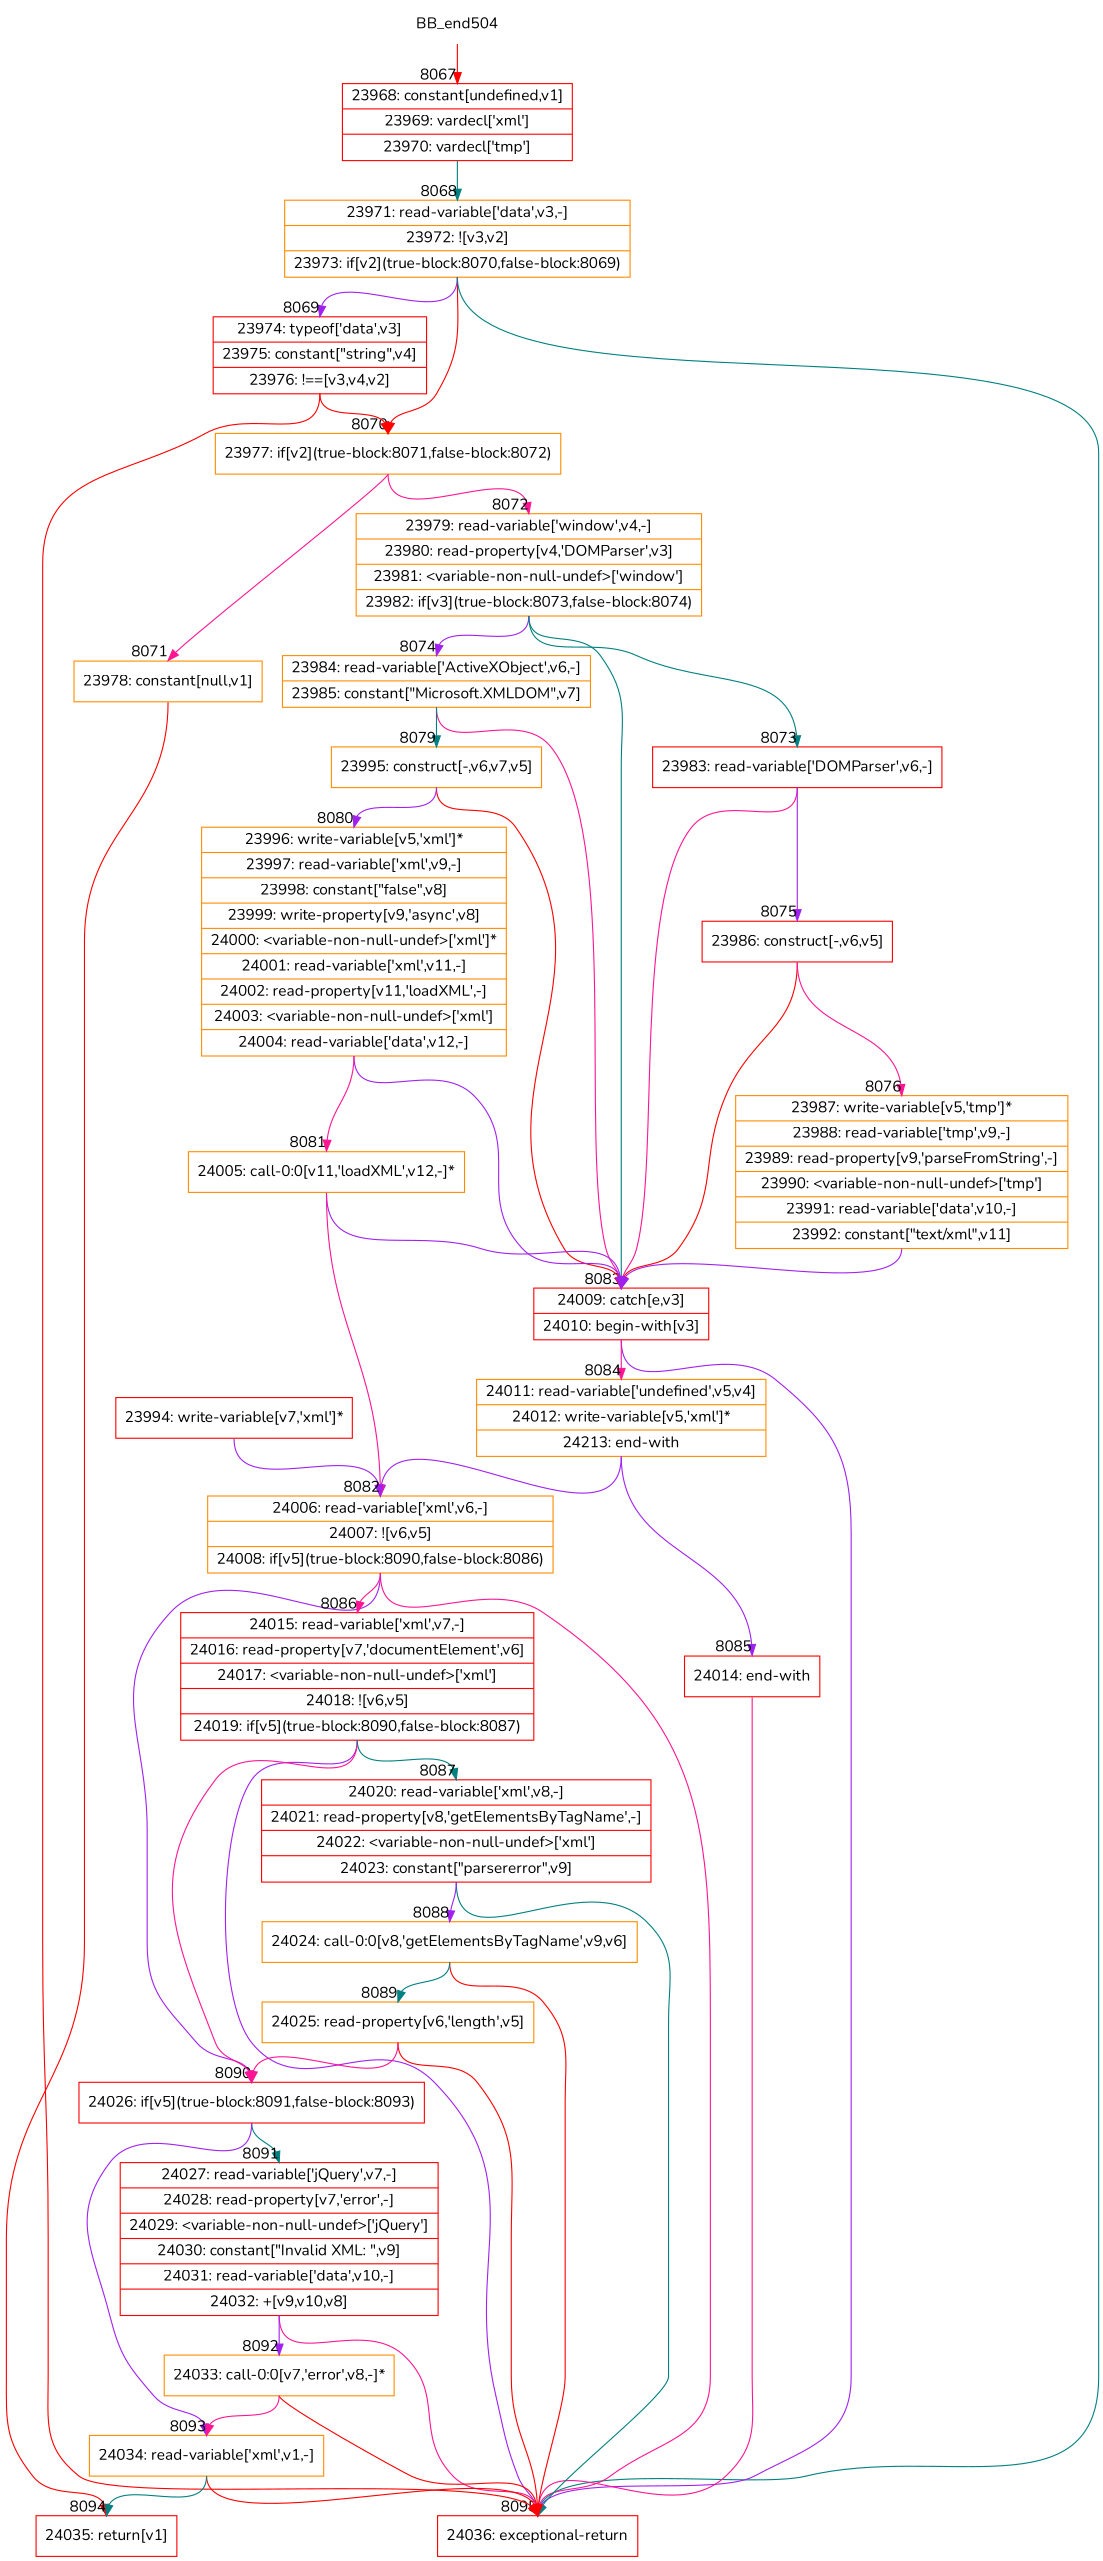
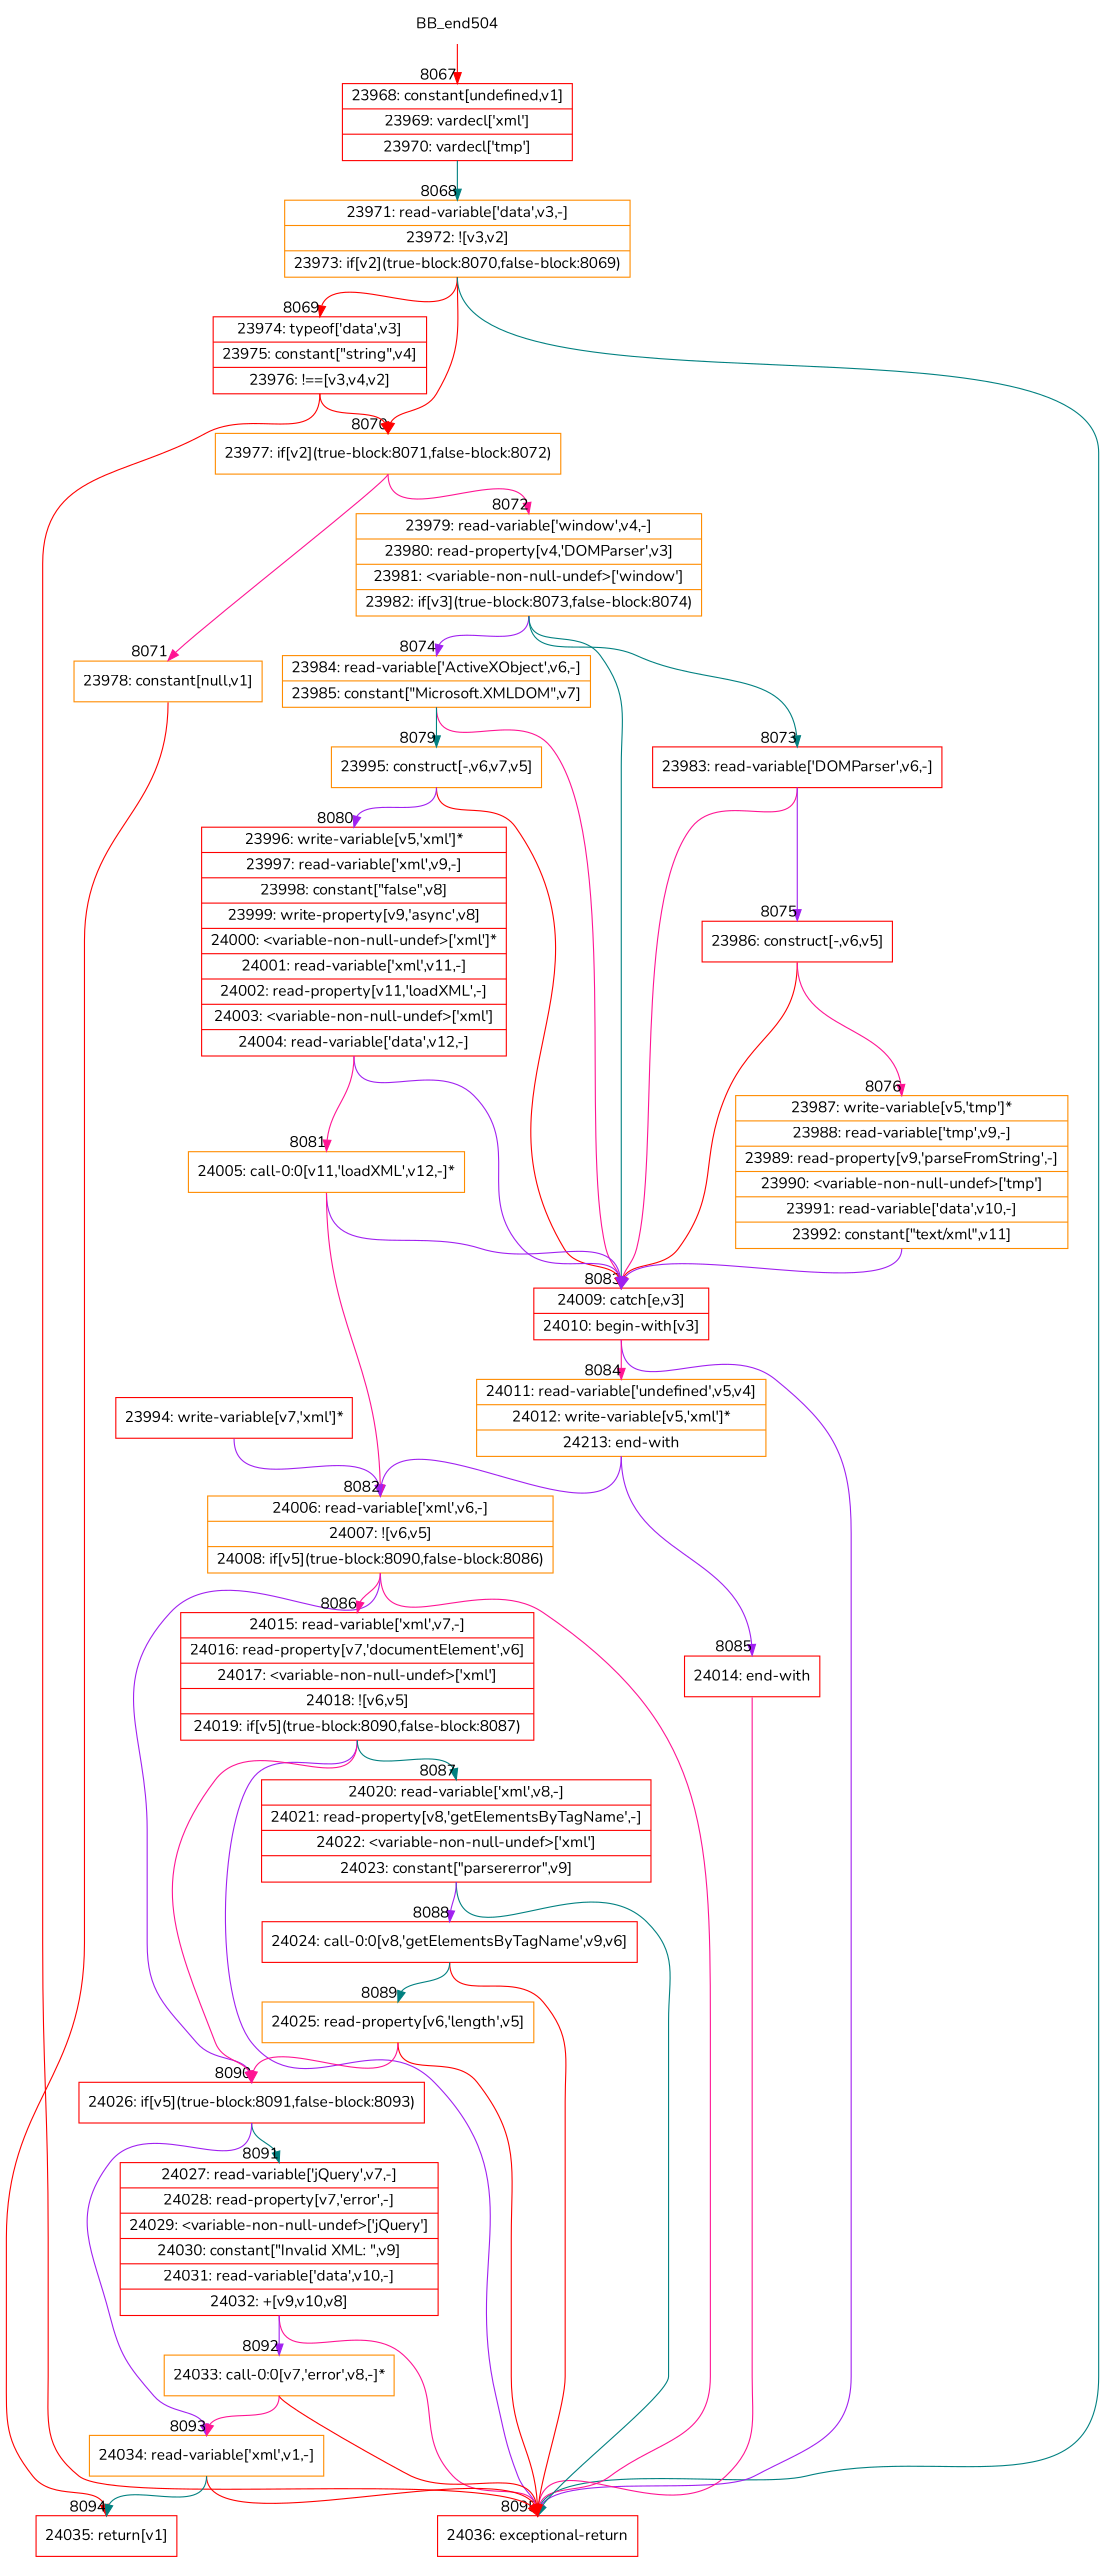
edge "23971: read-variable['data',v3,-]" -> "23974: typeof['data',v3]": color purple -> red
node "23996: write-variable[v5,'xml']*": color darkorange -> red
node "24024: call-0:0[v8,'getElementsByTagName',v9,v6]": color darkorange -> red
